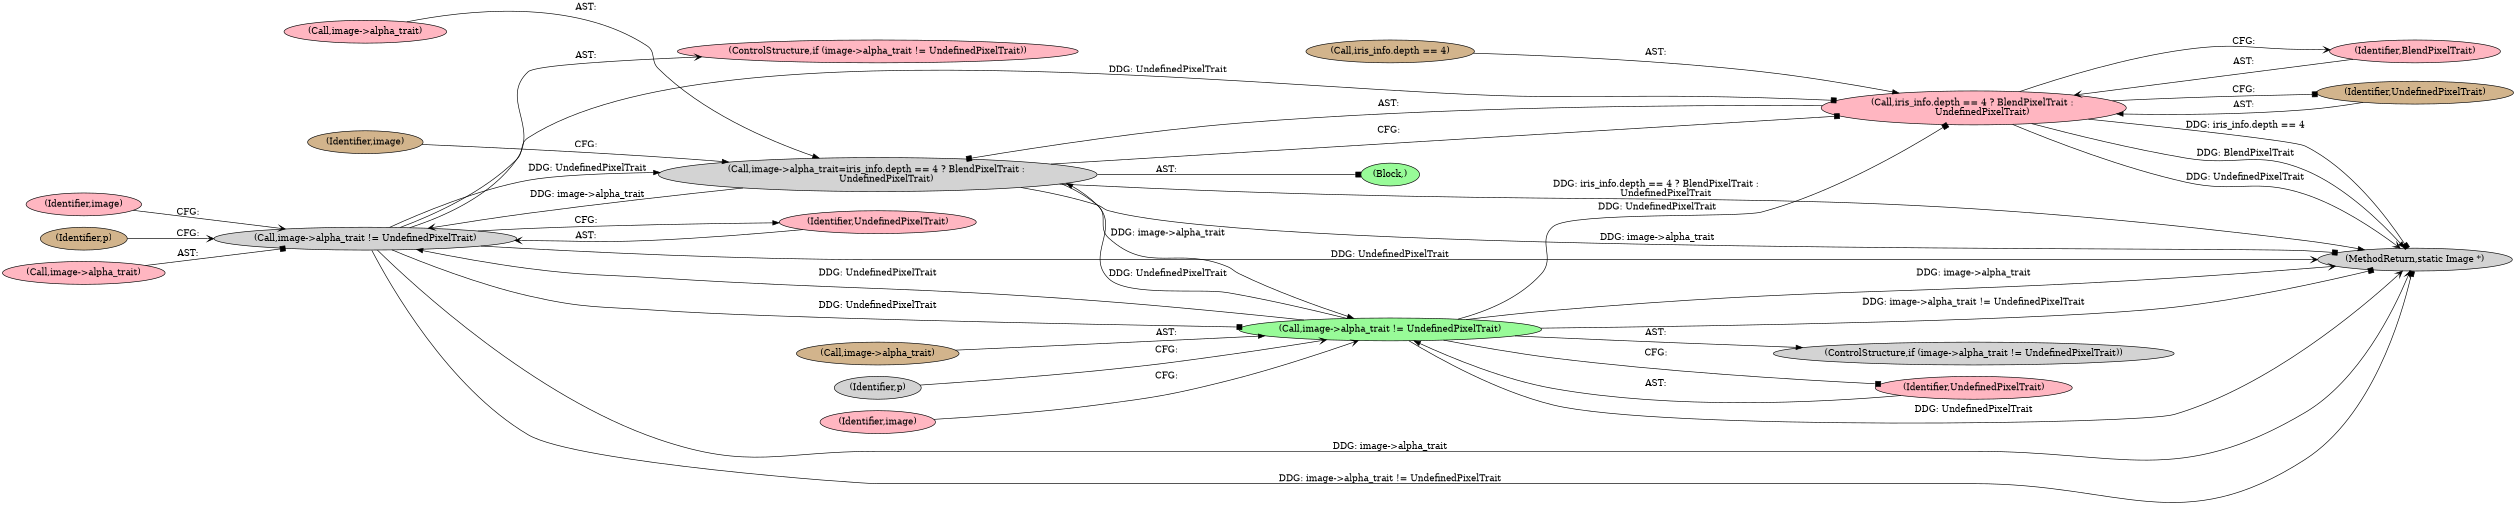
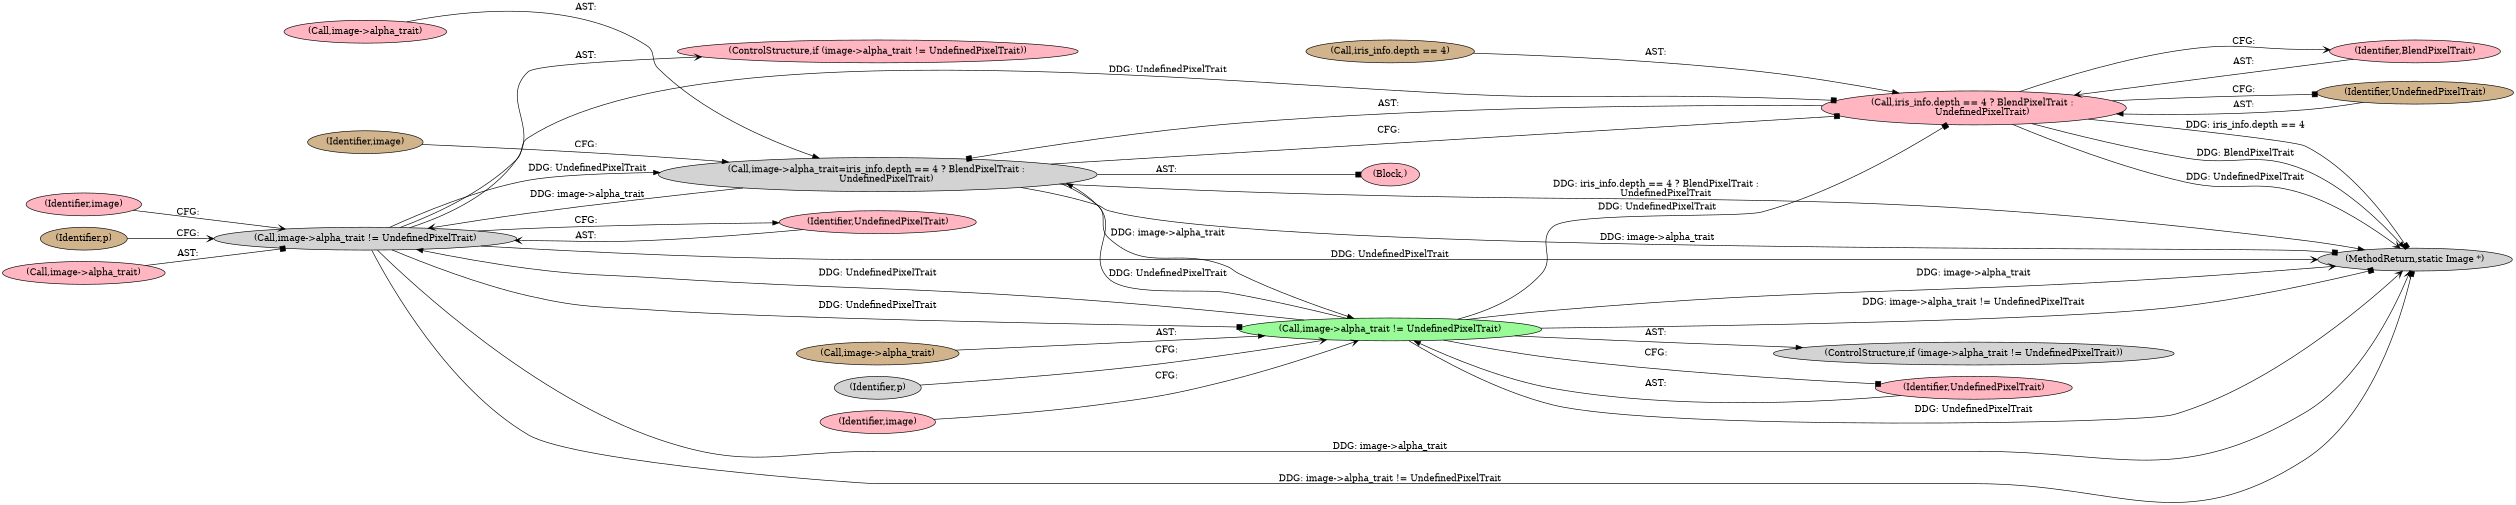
node "(Block,)": fillcolor palegreen -> lightpink
